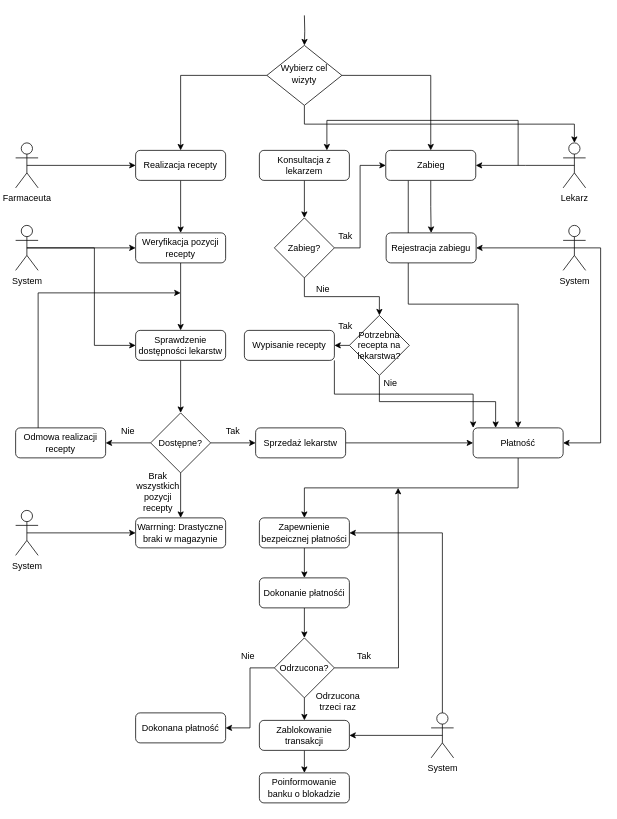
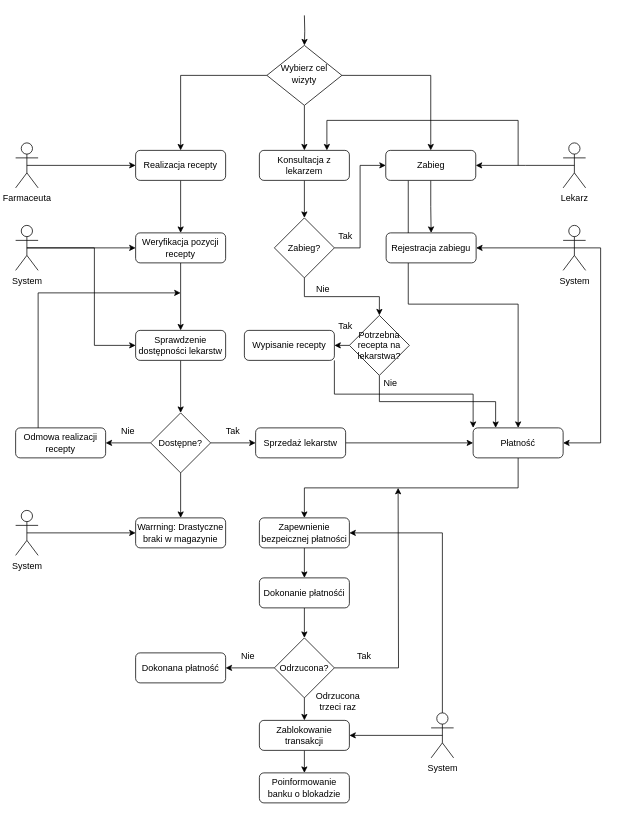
edge "Wybierz cel wizyty" -> "Lekarz": now "Wybierz cel wizyty" -> "Konsultacja z lekarzem"
node "Brak wszystkich pozycji recepty": removed
node "Dokonana płatność": moved (180, 728) -> (180, 668)
